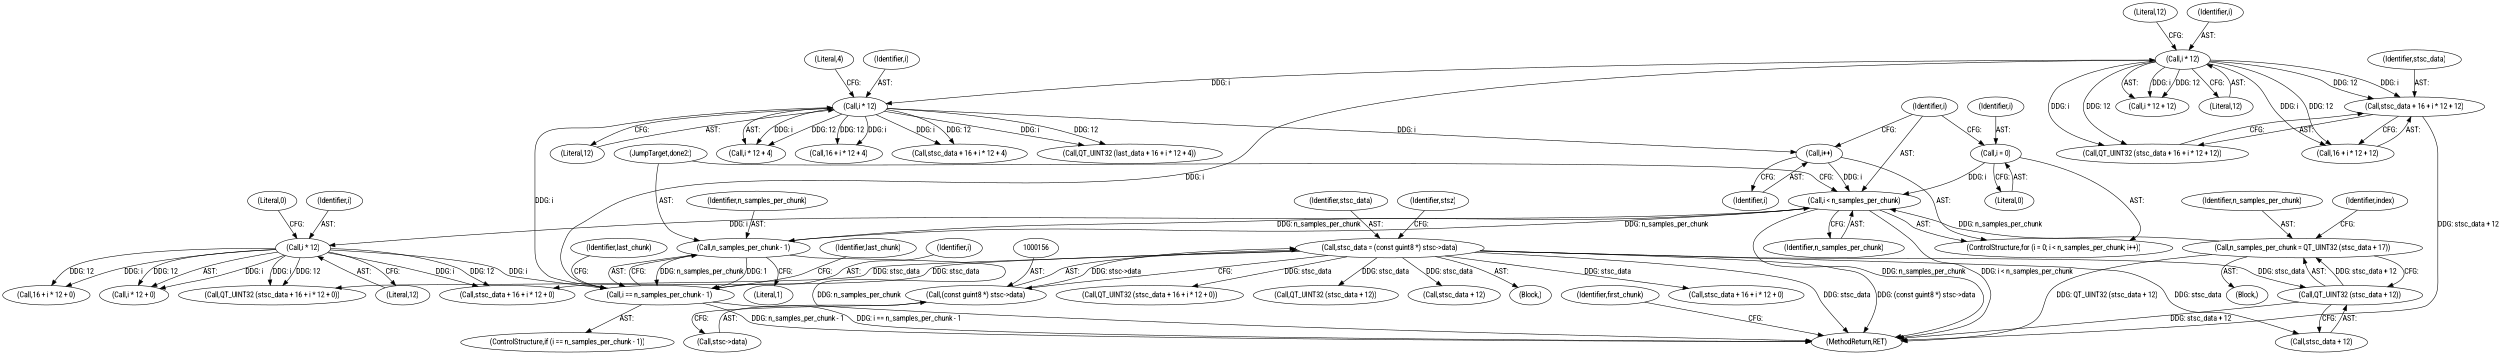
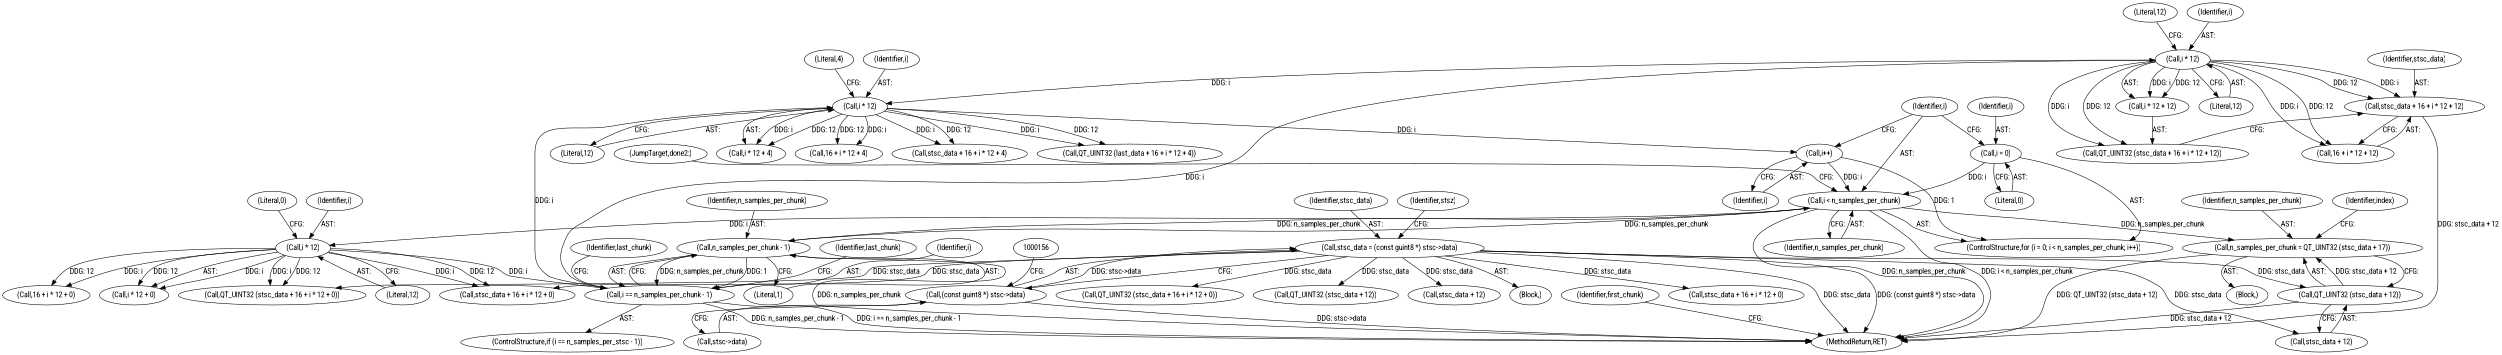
edge "(Call,stsc_data + 16 + i * 12 + 12)" -> "(Call,QT_UINT32 (stsc_data + 16 + i * 12 + 12))": now "(Call,i * 12 + 12)" -> "(Call,QT_UINT32 (stsc_data + 16 + i * 12 + 12))"
edge "(Call,i++)" -> "(ControlStructure,for (i = 0; i < n_samples_per_chunk; i++))": label "AST: " -> "DDG: 1"
edge "(JumpTarget,done2:)" -> "(Call,n_samples_per_chunk - 1)": now "(Literal,1)" -> "(Call,n_samples_per_chunk - 1)"
edge "(Call,n_samples_per_chunk = QT_UINT32 (stsc_data + 17))" -> "(Call,i < n_samples_per_chunk)": reversed
edge "1000156" -> "(Call,(const guint8 *) stsc->data)": label "AST: " -> "CFG: "
edge "(Call,(const guint8 *) stsc->data)" -> "(MethodReturn,RET)": added, label "DDG: stsc->data"
node "(ControlStructure,if (i == n_samples_per_chunk - 1))": label "(ControlStructure,if (i == n_samples_per_chunk - 1))" -> "(ControlStructure,if (i == n_samples_per_stsc - 1))"
